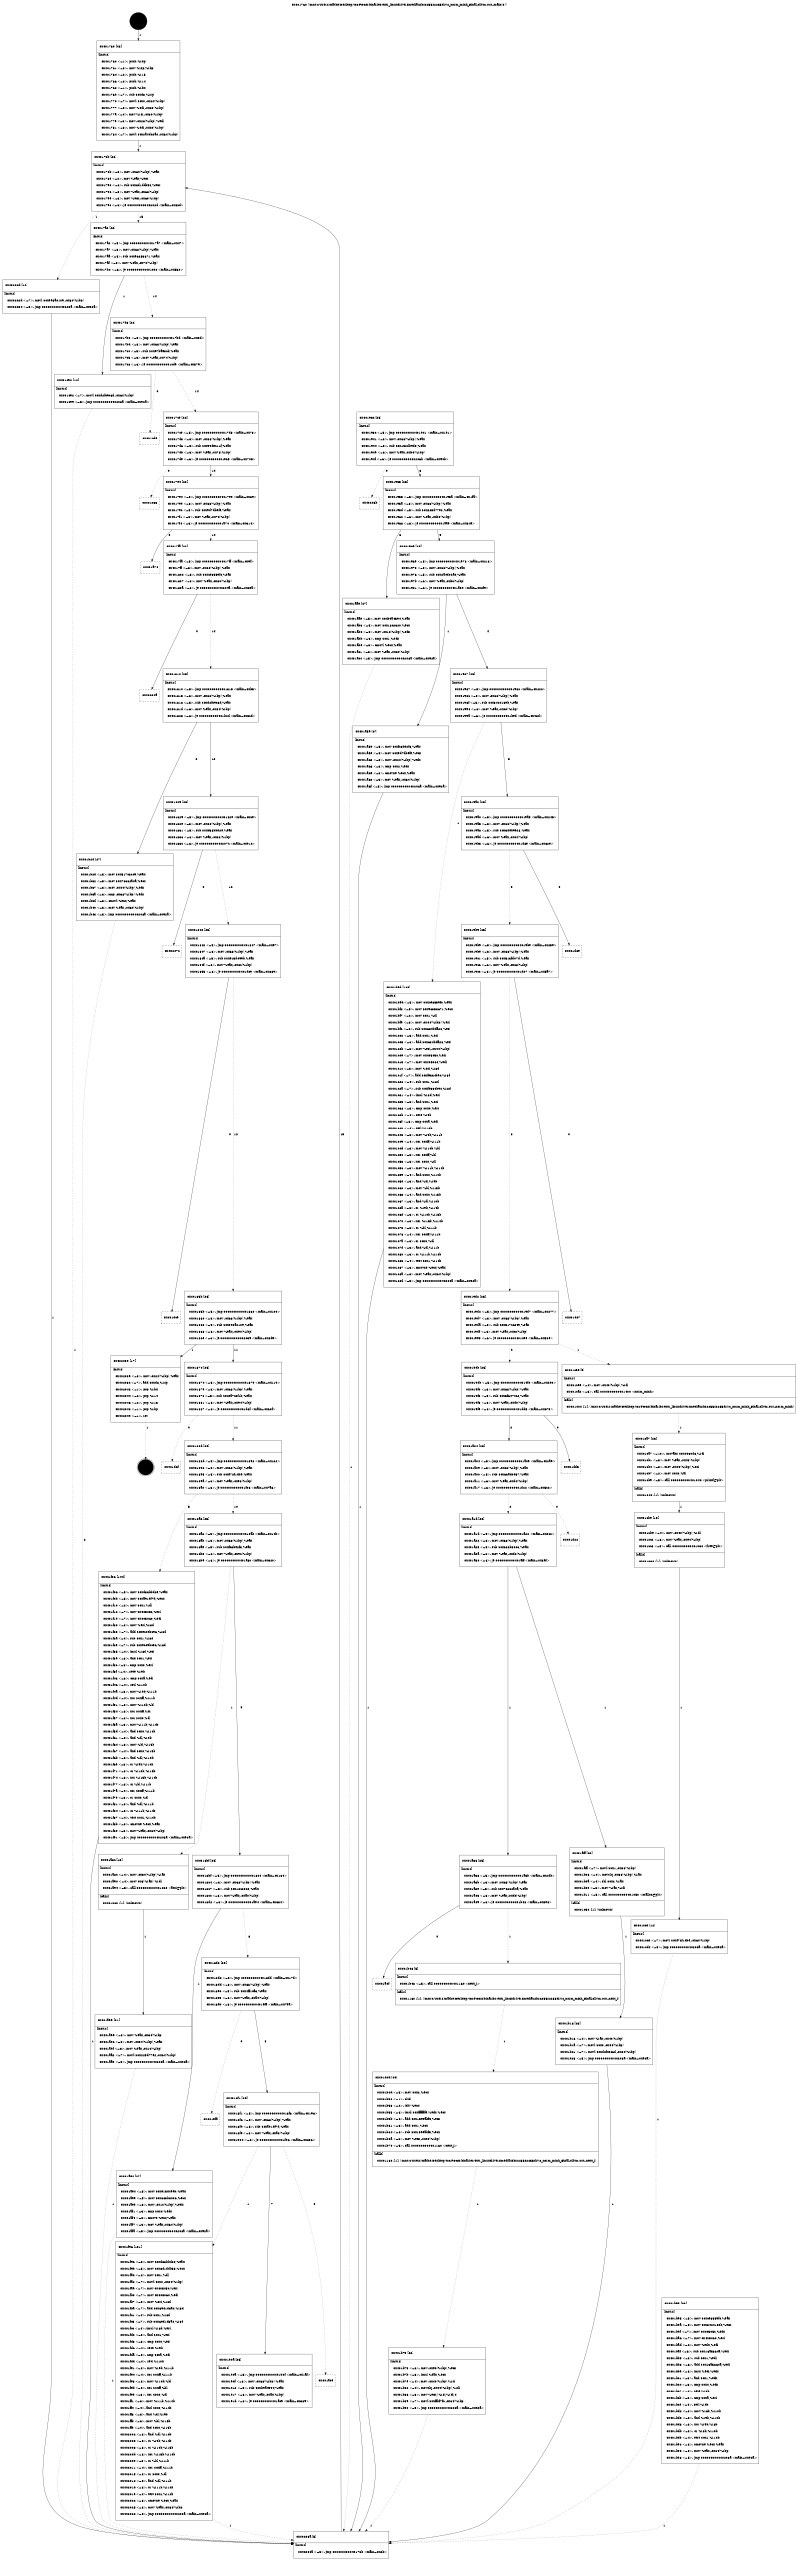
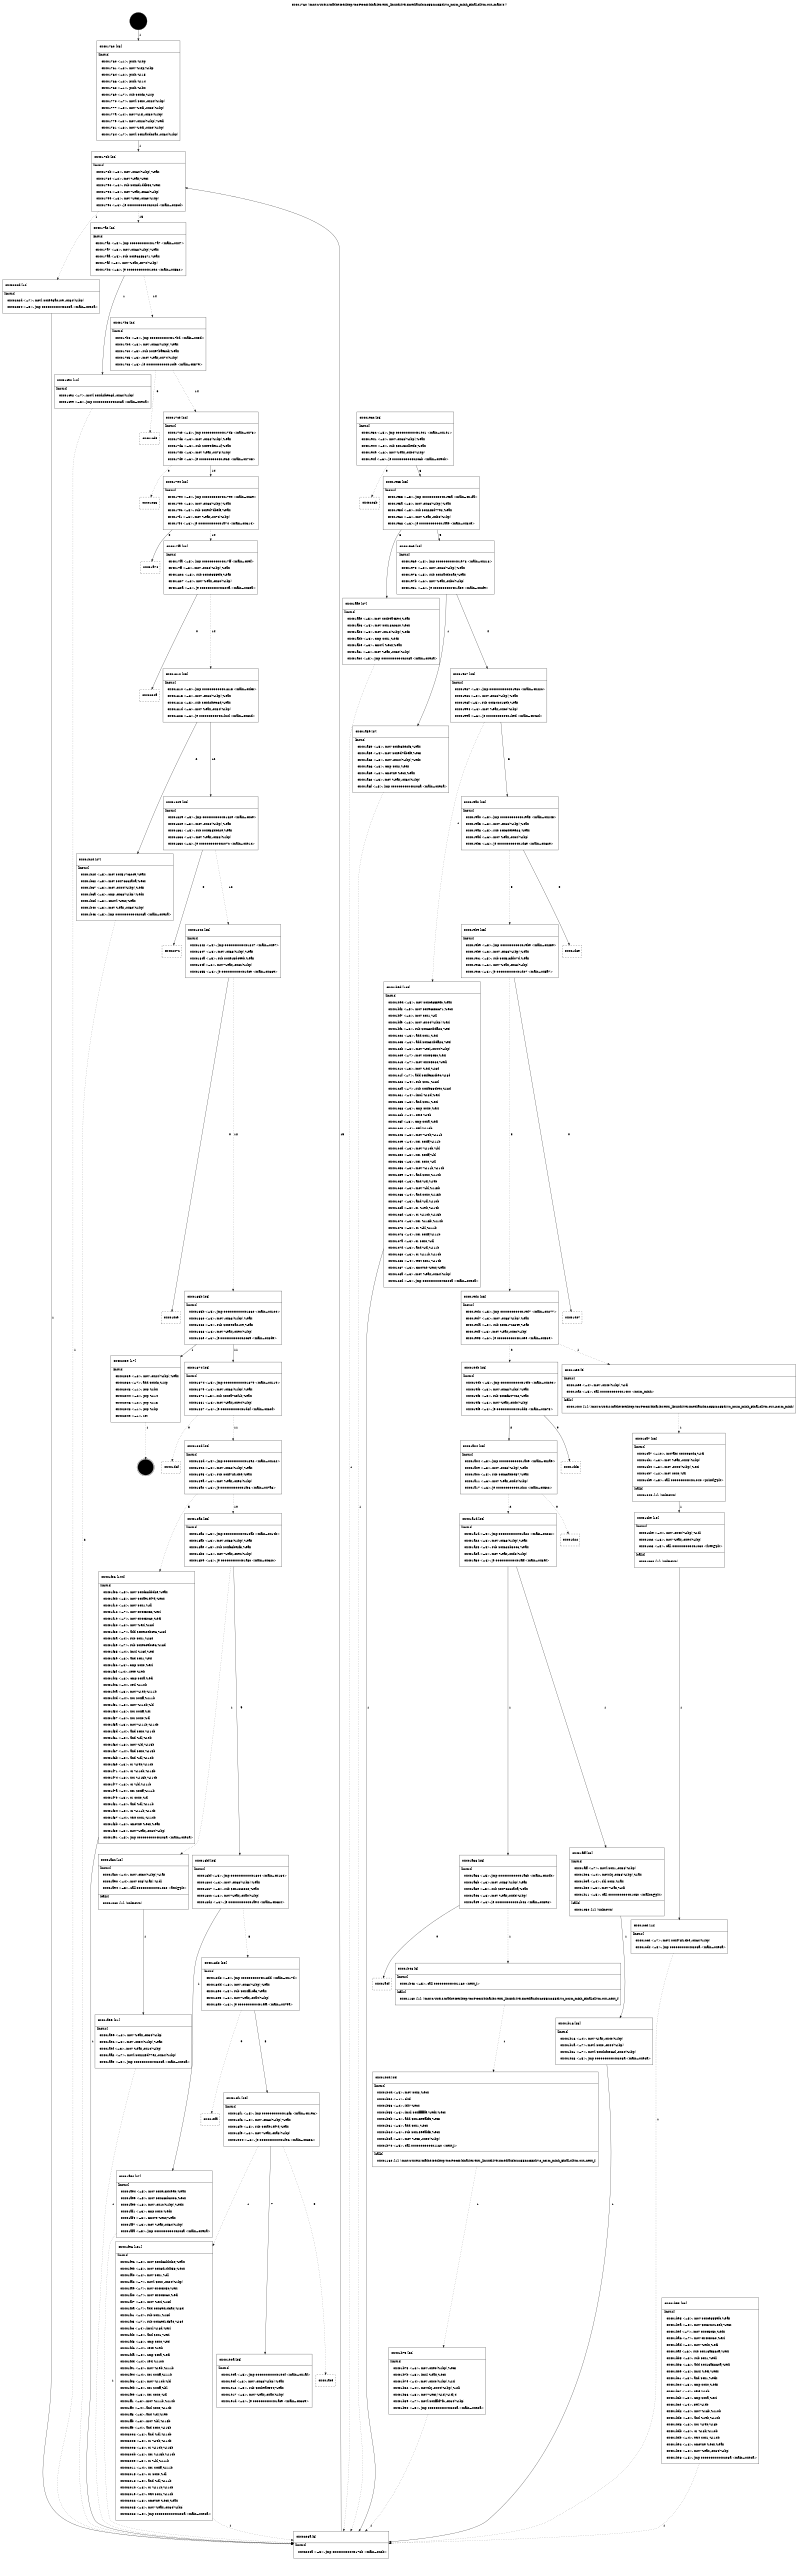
edge "0x401a59 [27]" -> "0x40208a [5]": style solid -> dotted
